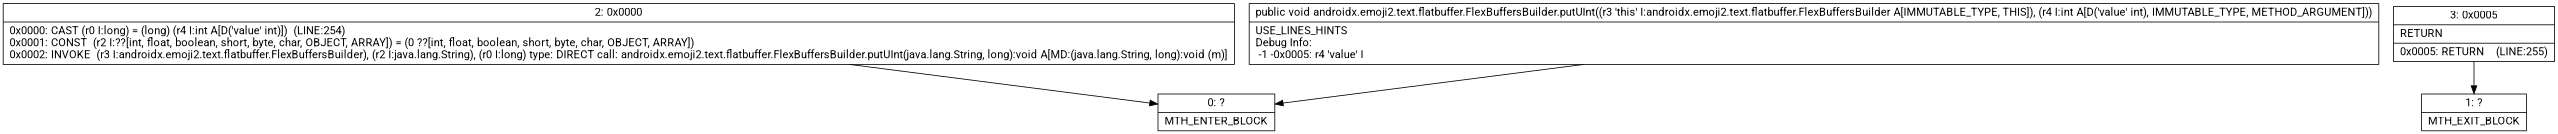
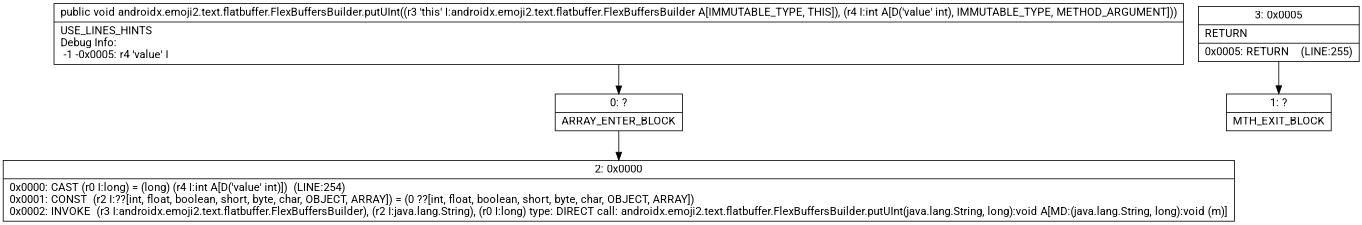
edge "2: 0x0000" -> "0: ?": reversed
node "0: ?": text "MTH_ENTER_BLOCK" -> "ARRAY_ENTER_BLOCK"
